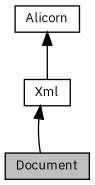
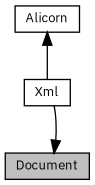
edge "Document" -> "Xml": reversed
